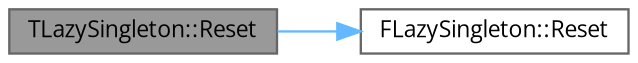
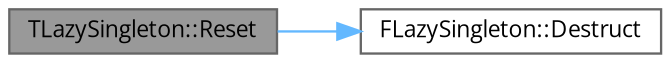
node "FLazySingleton::Reset": label "FLazySingleton::Reset" -> "FLazySingleton::Destruct"
